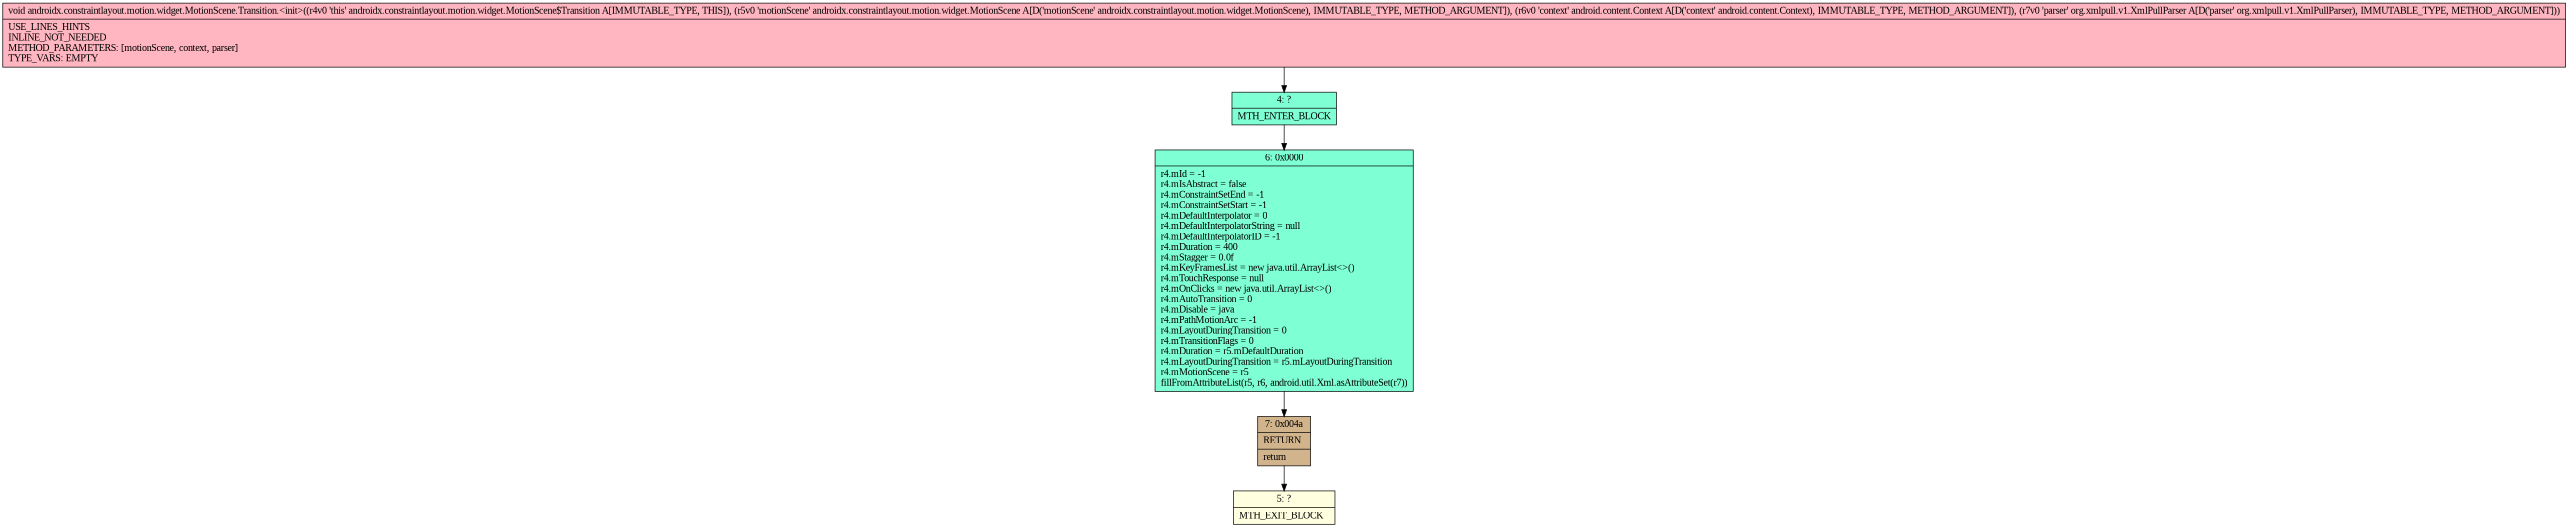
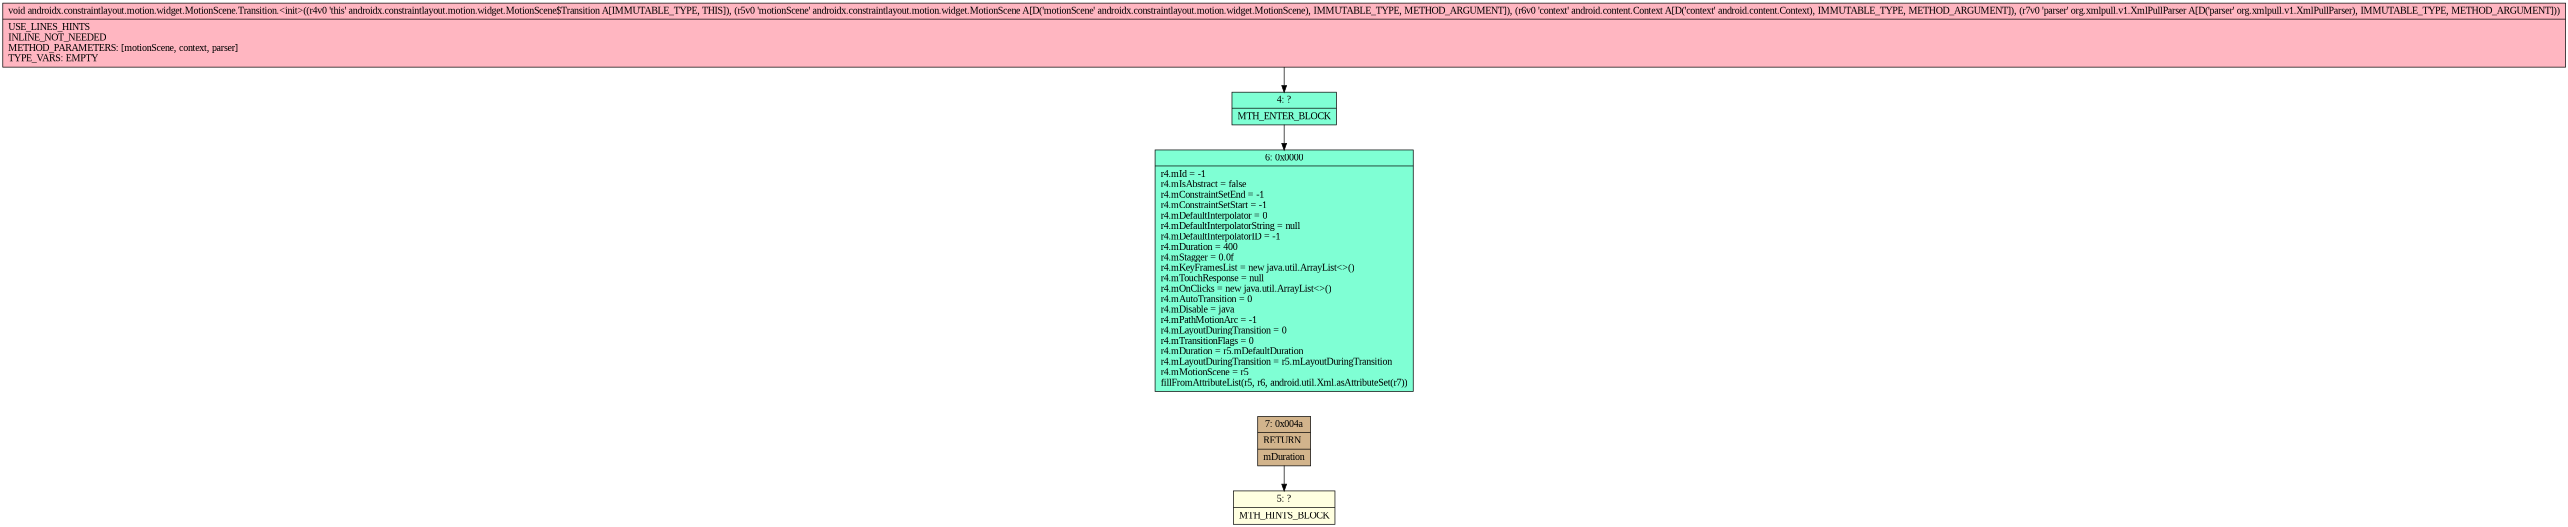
edge "6: 0x0000" -> "7: 0x004a": removed
node "7: 0x004a": text "return" -> "mDuration"
node "5: ?": text "MTH_EXIT_BLOCK" -> "MTH_HINTS_BLOCK"
